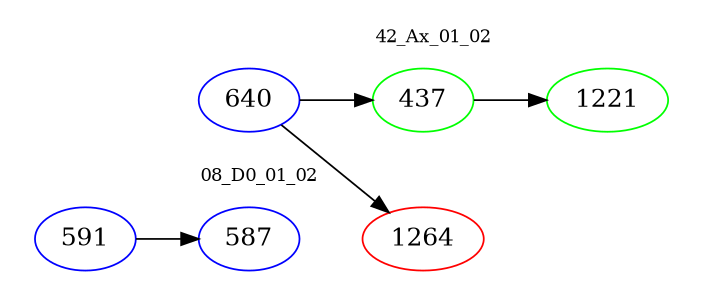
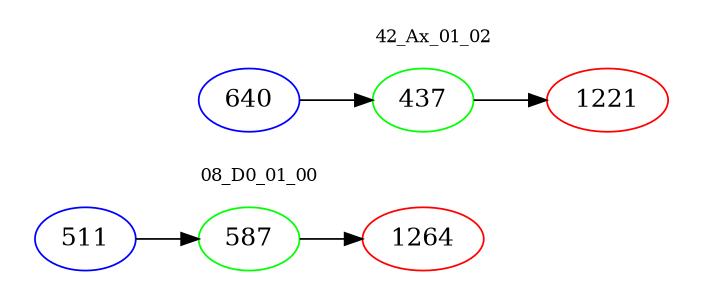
node "1221": color green -> red
edge "640" -> "1264": now "587" -> "1264"
cluster "08_D0_01_02": label "08_D0_01_02" -> "08_D0_01_00"
node "591": label "591" -> "511"
node "587": color blue -> green
